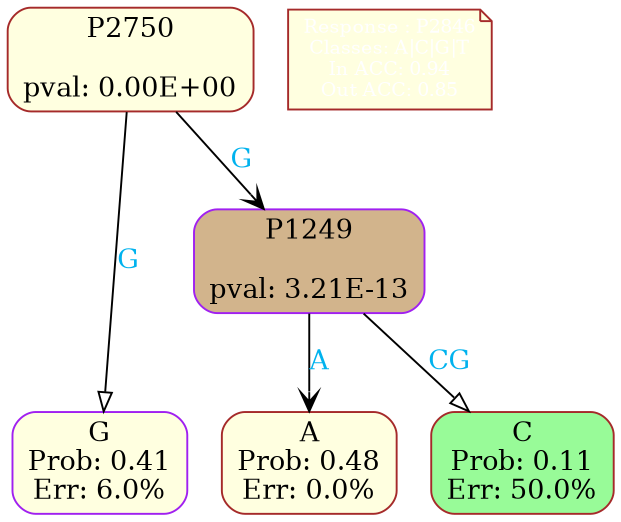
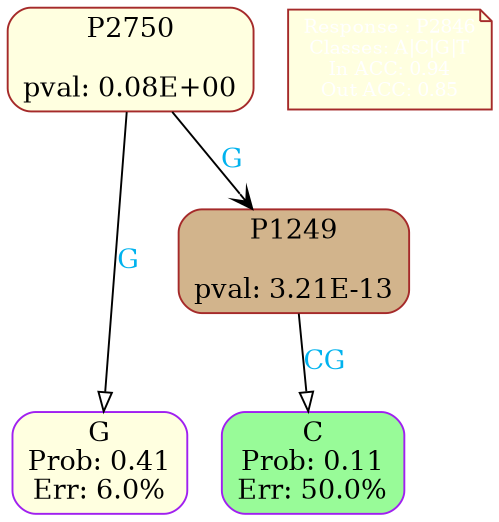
node "P2750 pval: 0.00E+00": label "P2750 pval: 0.00E+00" -> "P2750 pval: 0.08E+00"
node "P1249 pval: 3.21E-13": color purple -> brown
node "A Prob: 0.48 Err: 0.0%": removed
node "C Prob: 0.11 Err: 50.0%": color brown -> purple
